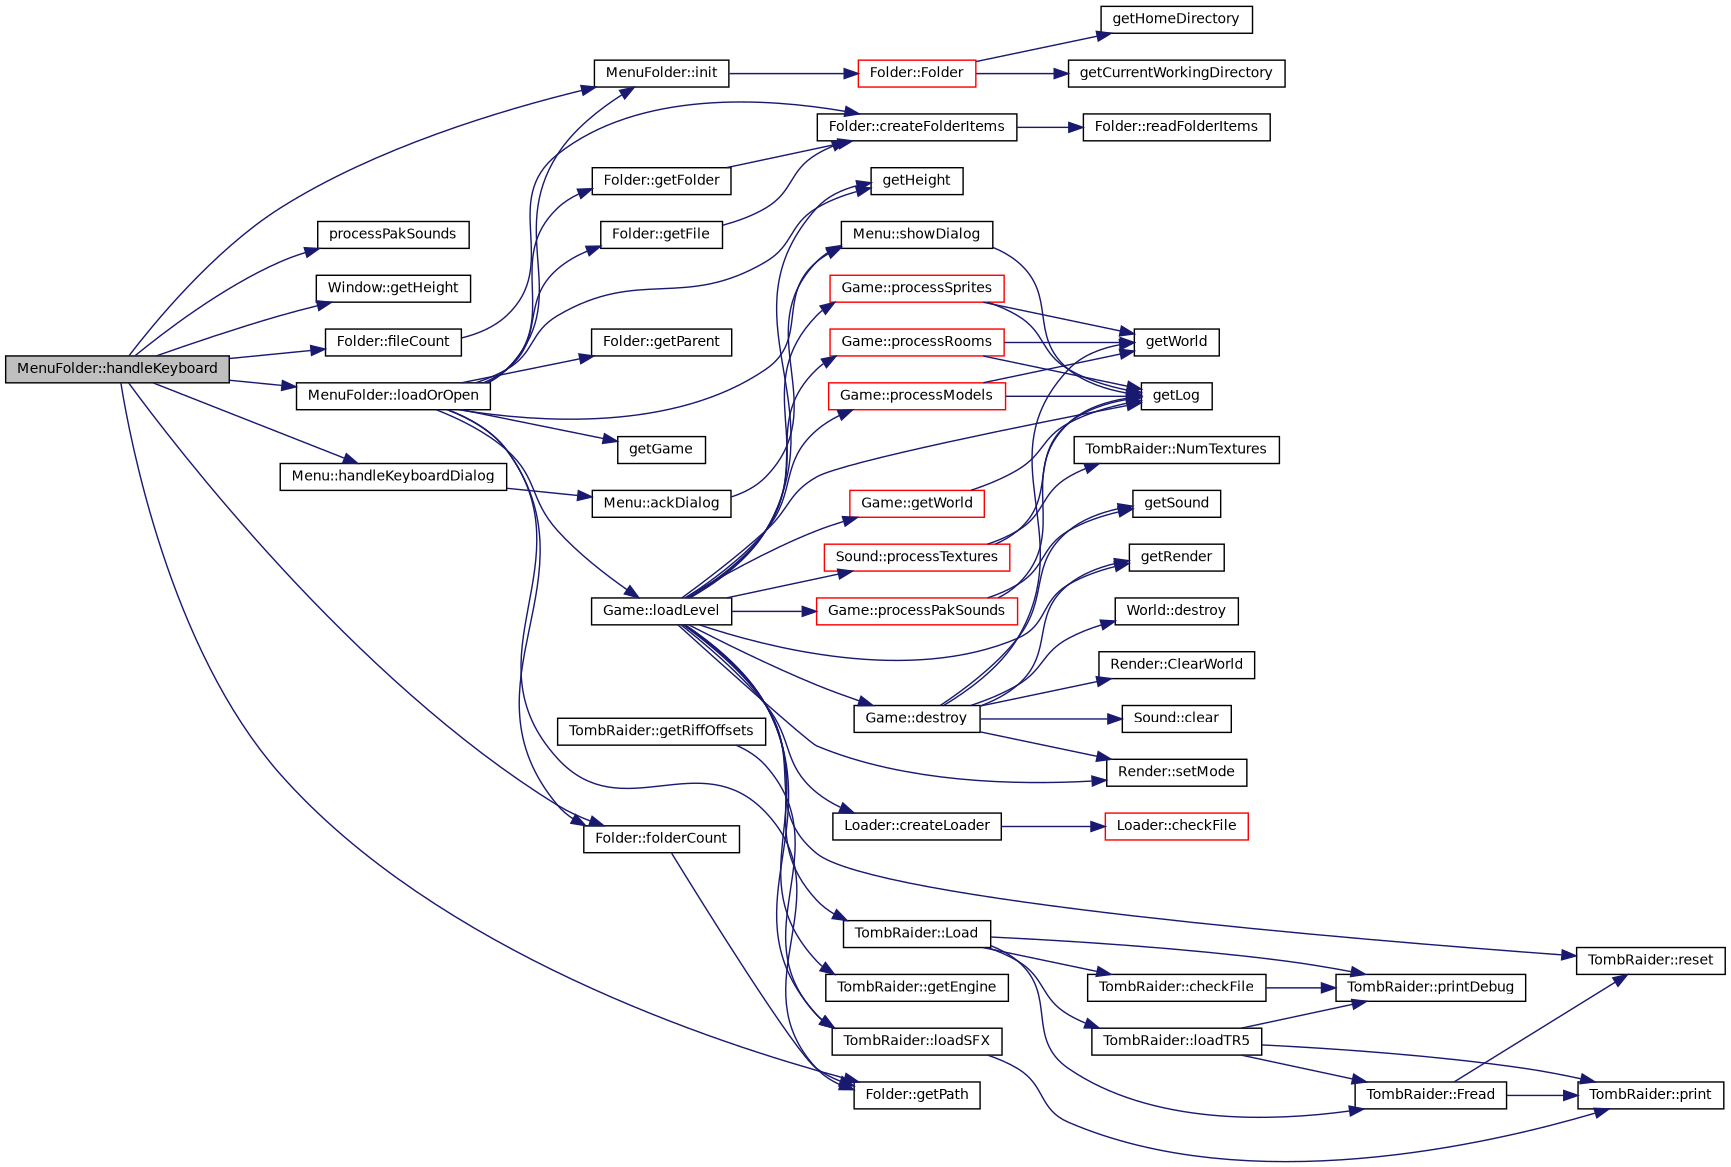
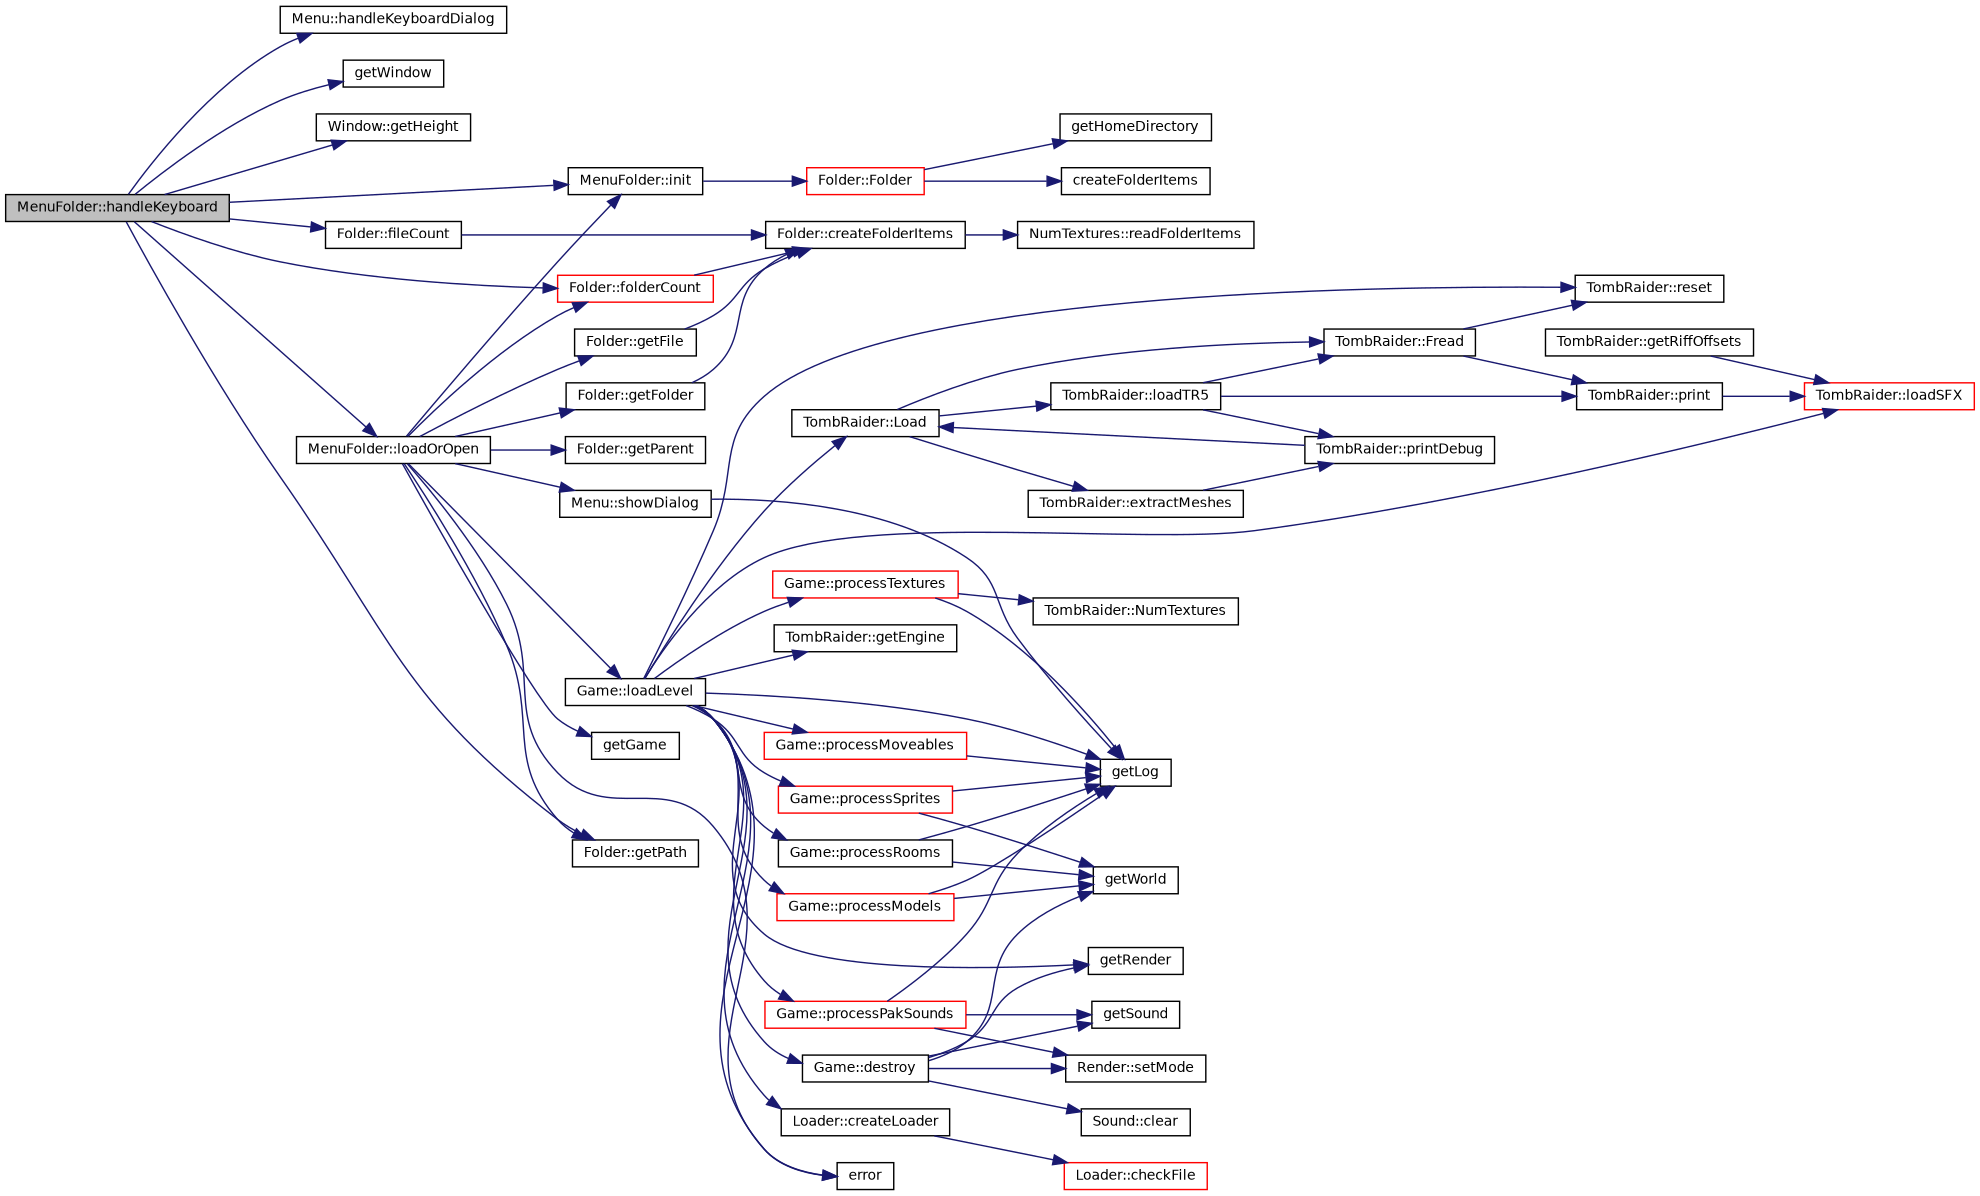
node "getCurrentWorkingDirectory": label "getCurrentWorkingDirectory" -> "createFolderItems"
node "Folder::readFolderItems": label "Folder::readFolderItems" -> "NumTextures::readFolderItems"
node "getHeight": label "getHeight" -> "error"
node "processPakSounds": label "processPakSounds" -> "getWindow"
node "Game::processRooms": color red -> black
node "Menu::ackDialog": removed
node "Game::getWorld": label "Game::getWorld" -> "Game::processMoveables"
node "Sound::processTextures": label "Sound::processTextures" -> "Game::processTextures"
node "World::destroy": removed
node "Render::ClearWorld": removed
edge "Game::loadLevel" -> "Render::setMode": now "Game::processPakSounds" -> "Render::setMode"
node "Folder::folderCount": color black -> red
edge "TombRaider::Load" -> "TombRaider::printDebug": reversed
edge "Folder::folderCount" -> "Folder::getPath": now "Folder::folderCount" -> "Folder::createFolderItems"
node "TombRaider::checkFile": label "TombRaider::checkFile" -> "TombRaider::extractMeshes"
node "TombRaider::loadSFX": color black -> red
edge "TombRaider::loadSFX" -> "TombRaider::print": reversed
